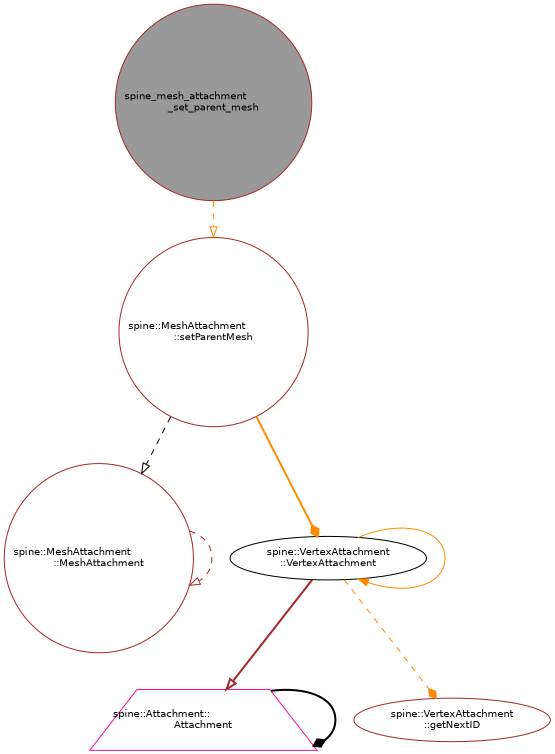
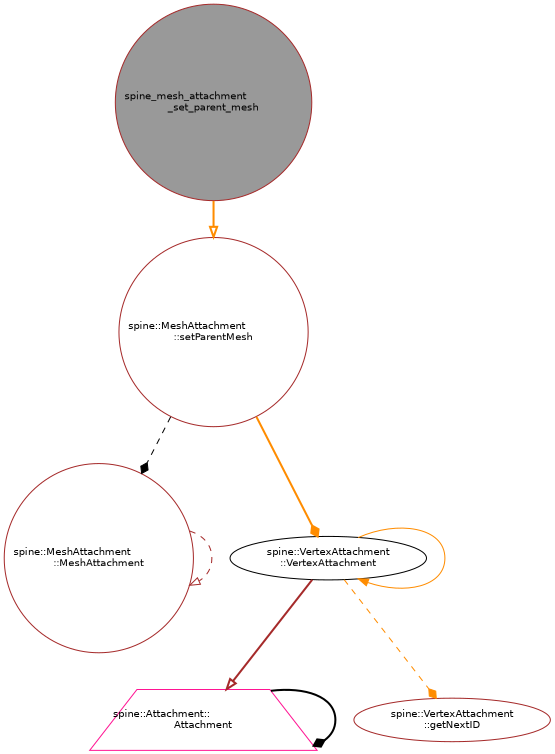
edge "spine_mesh_attachment _set_parent_mesh" -> "spine::MeshAttachment ::setParentMesh": style dashed -> bold
edge "spine::MeshAttachment ::setParentMesh" -> "spine::MeshAttachment ::MeshAttachment": arrowhead onormal -> diamond
